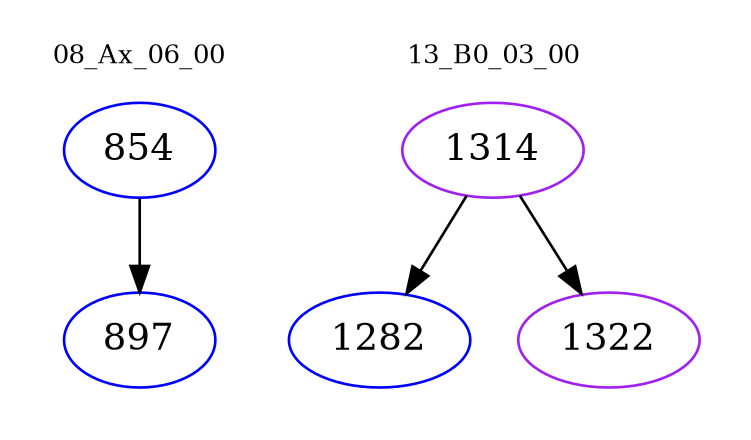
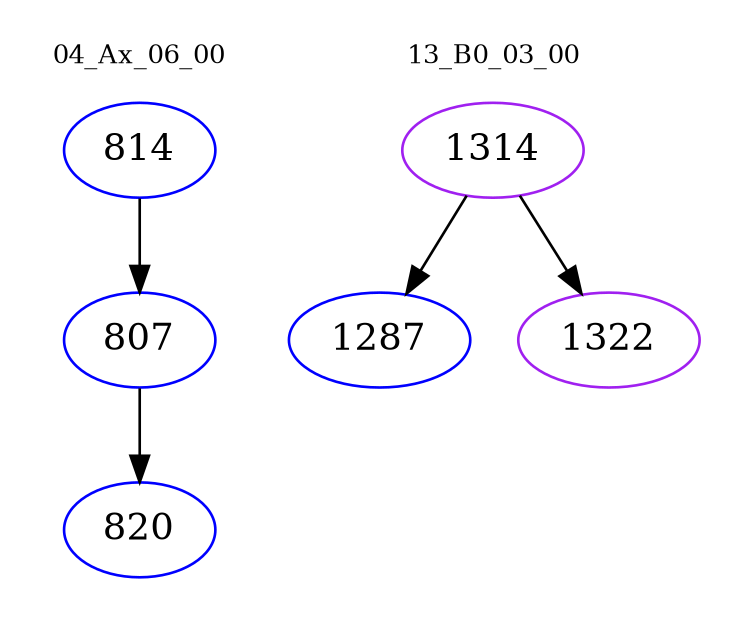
cluster "08_Ax_06_00": label "08_Ax_06_00" -> "04_Ax_06_00"
node "854": label "854" -> "814"
node "897": label "897" -> "807"
node "1282": label "1282" -> "1287"
node "820": added
